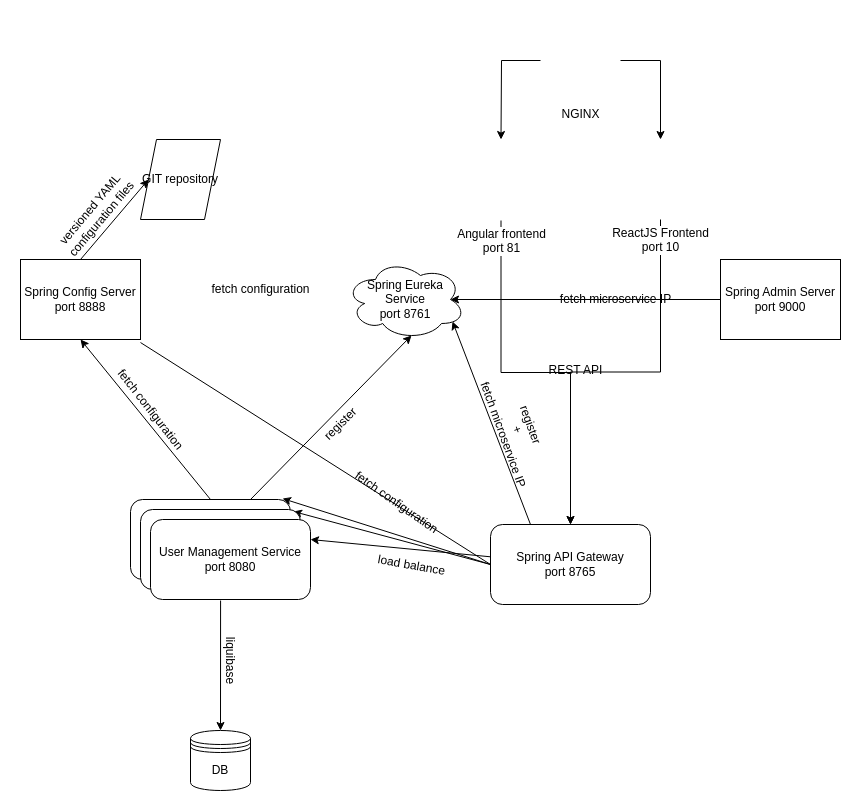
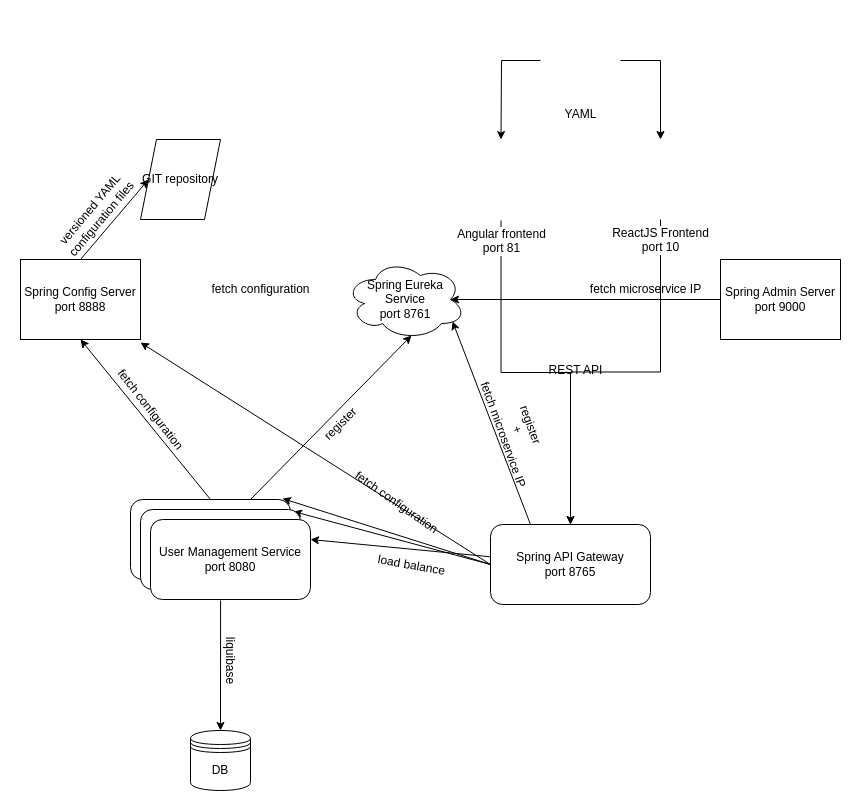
node "NGINX": label "NGINX" -> "YAML"
node "fetch microservice IP": moved (616, 300) -> (646, 290)
edge "Spring Config Server port 8888" -- "Spring API Gateway port 8765": arrowhead none -> classic
